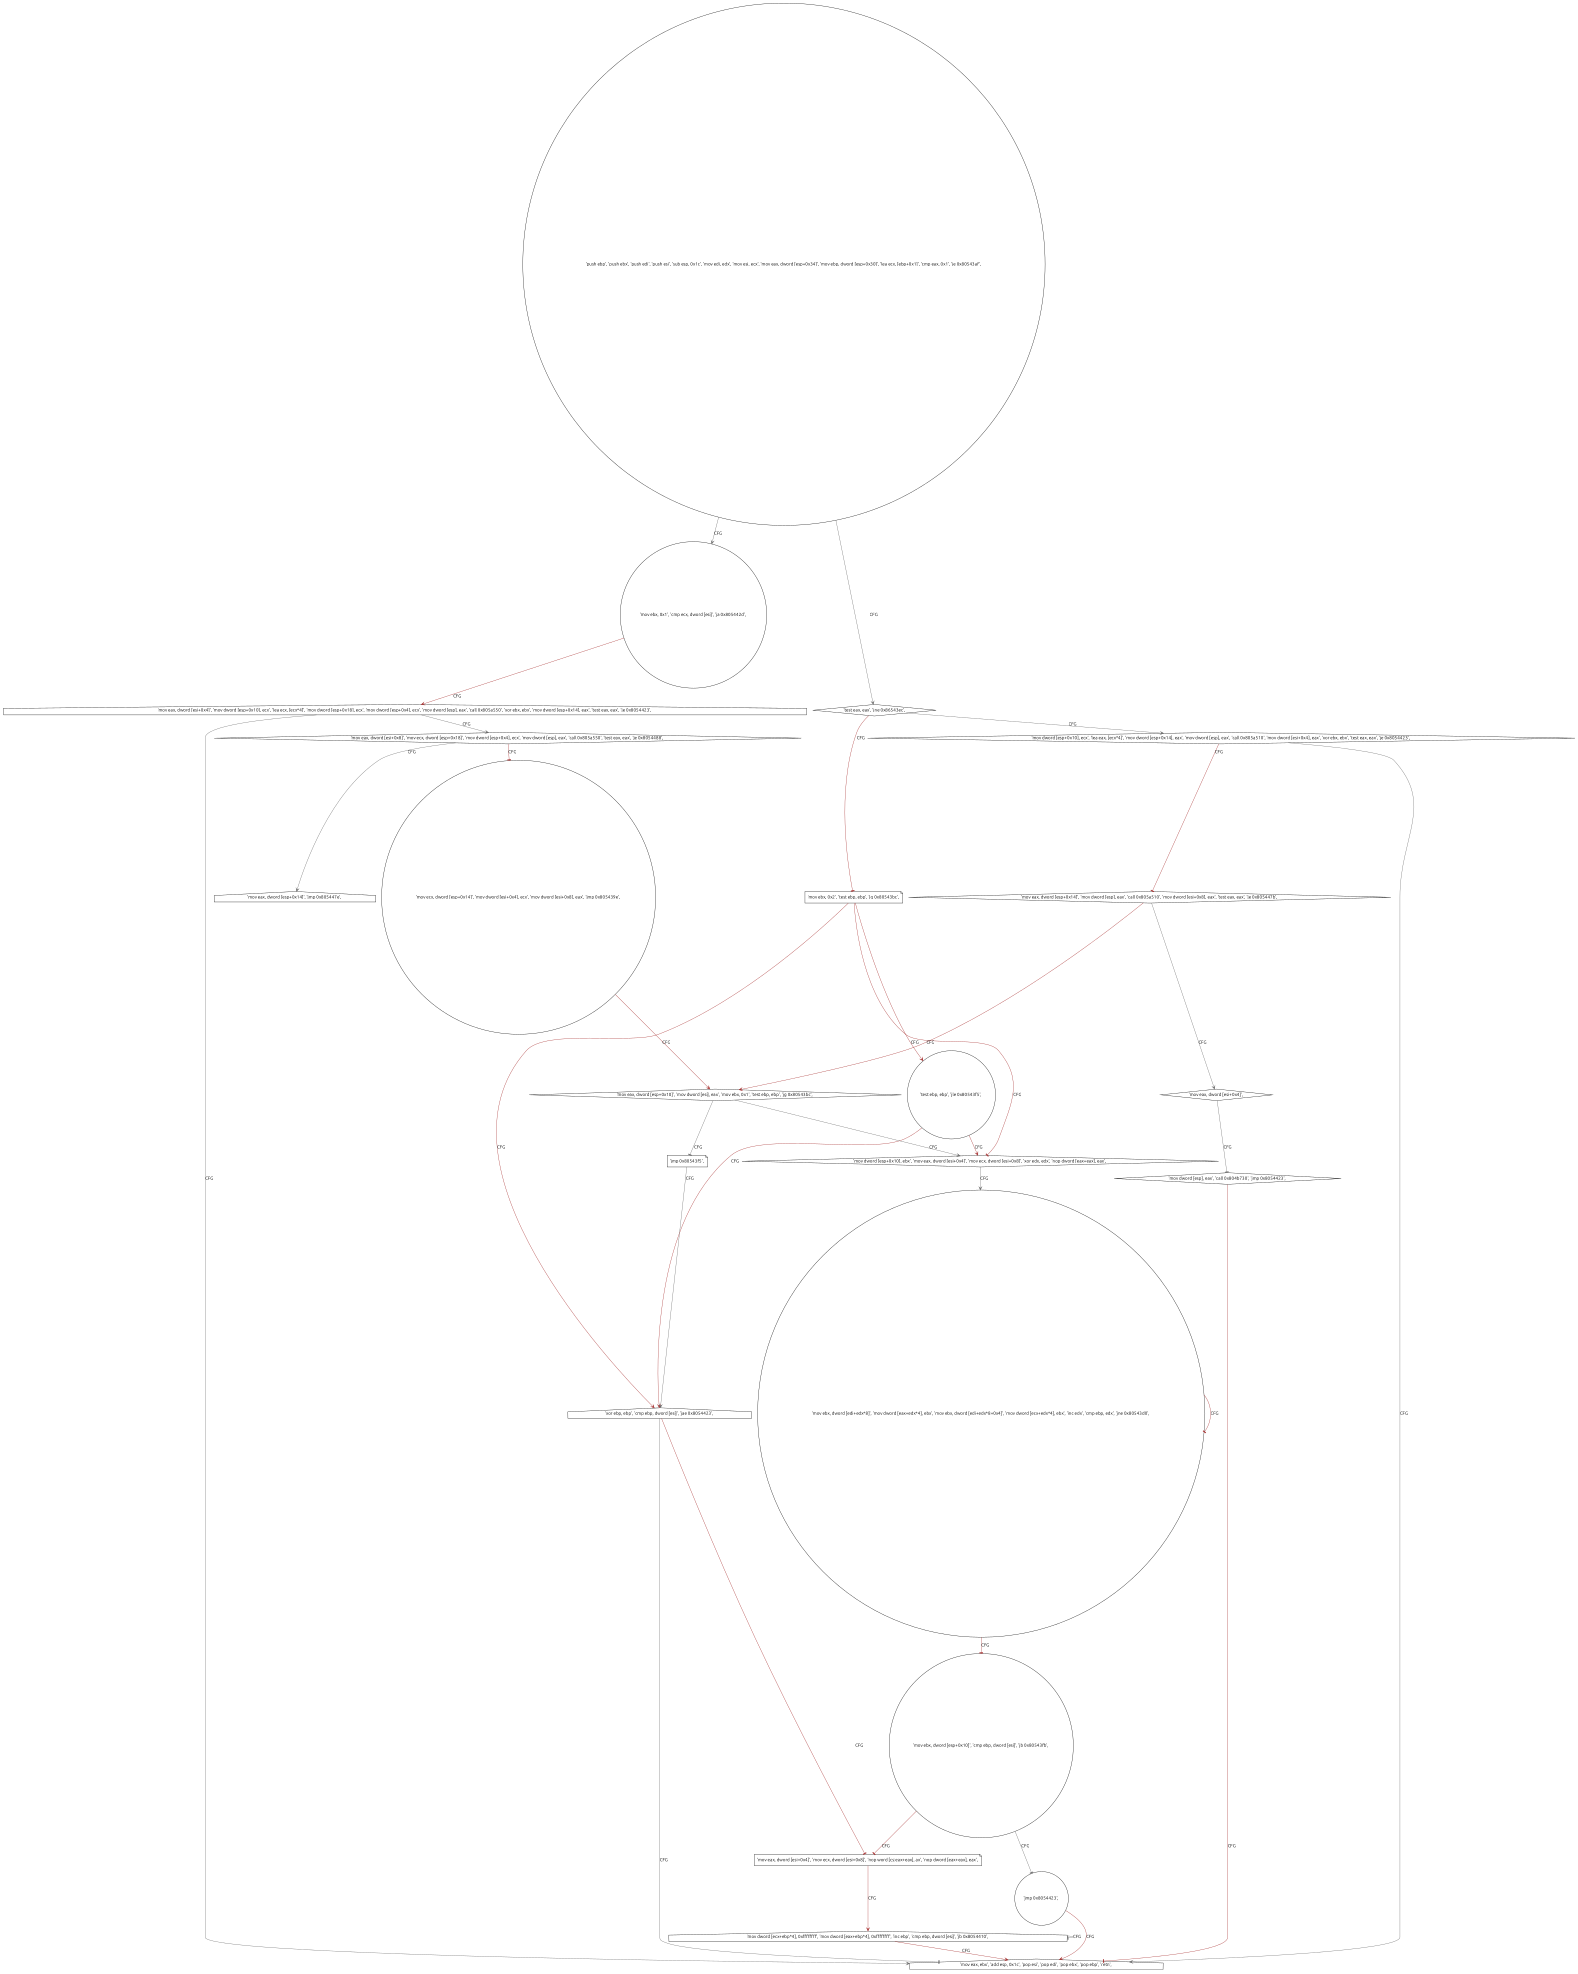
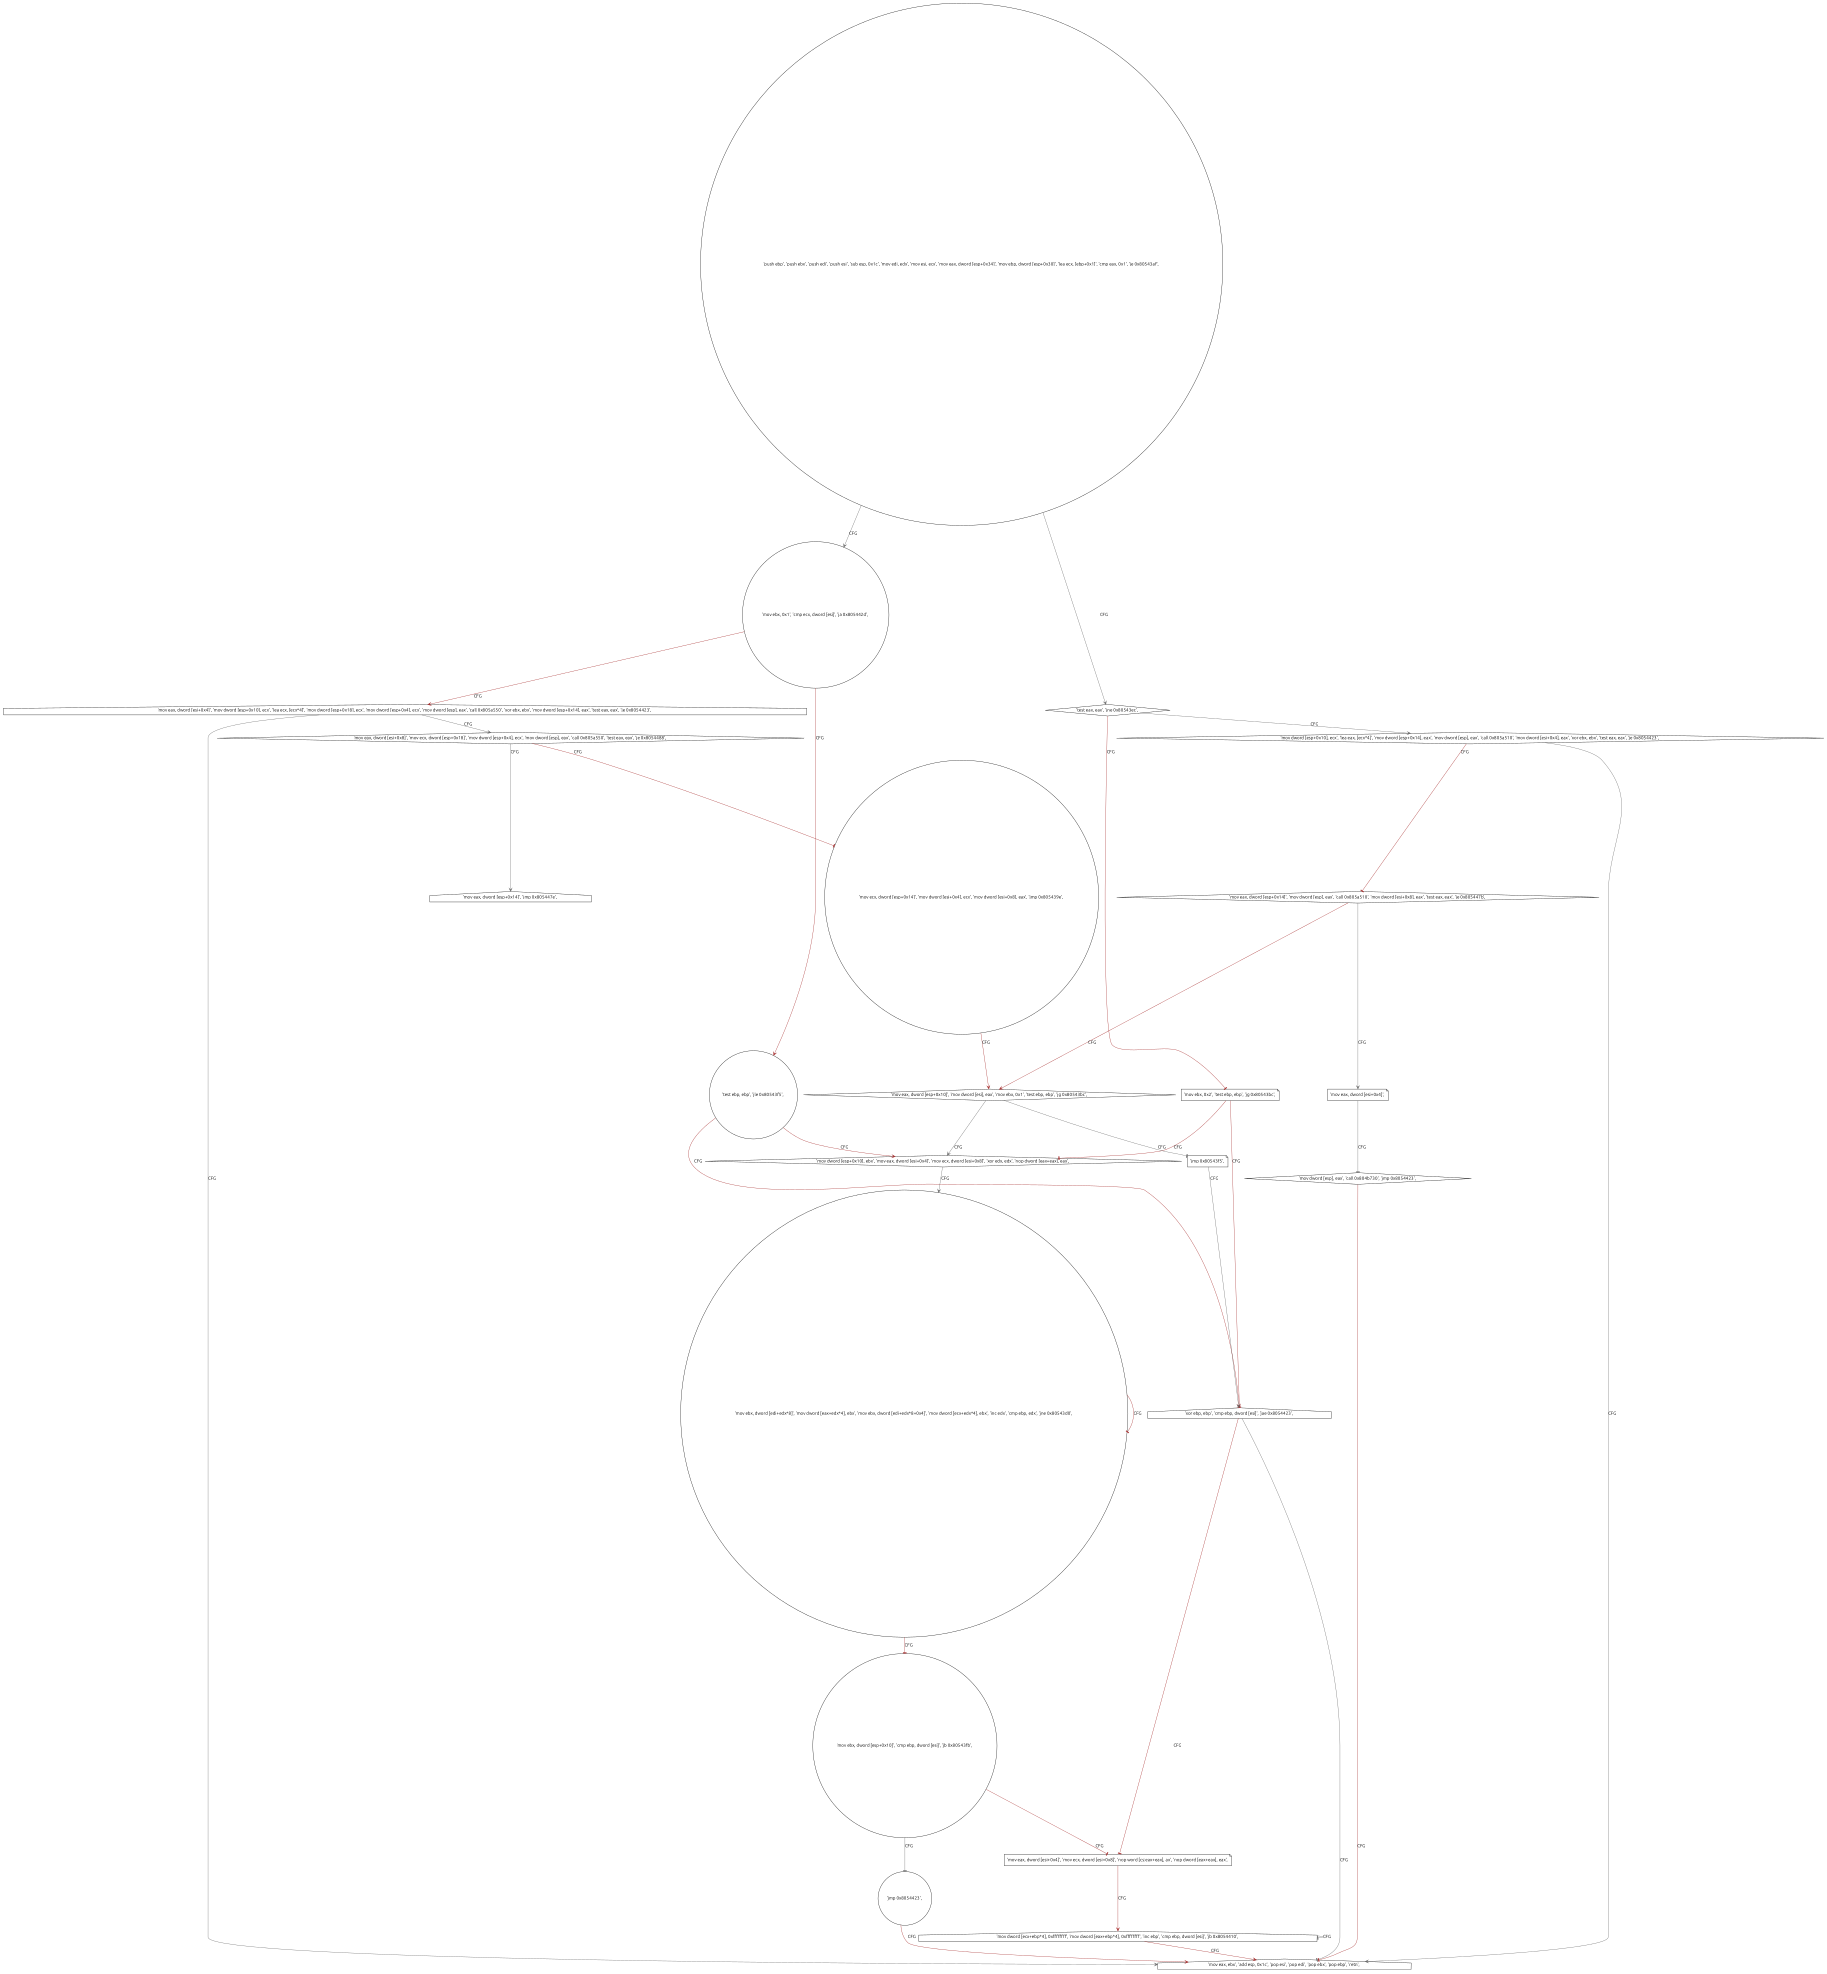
node "'test eax, eax', 'jne 0x86543ec',": label "'test eax, eax', 'jne 0x86543ec'," -> "'test eax, eax', 'jne 0x80543ec',"
edge "'mov ebx, 0x2', 'test ebp, ebp', 'jg 0x80543bc'," -> "'test ebp, ebp', 'jle 0x80543f5',": now "'mov ebx, 0x1', 'cmp ecx, dword [esi]', 'ja 0x805442d'," -> "'test ebp, ebp', 'jle 0x80543f5',"
edge "'mov ebx, 0x2', 'test ebp, ebp', 'jg 0x80543bc'," -> "'xor ebp, ebp', 'cmp ebp, dword [esi]', 'jae 0x8054423',": arrowhead vee -> tee
node "'mov eax, dword [esi+0x4]',": shape diamond -> note
